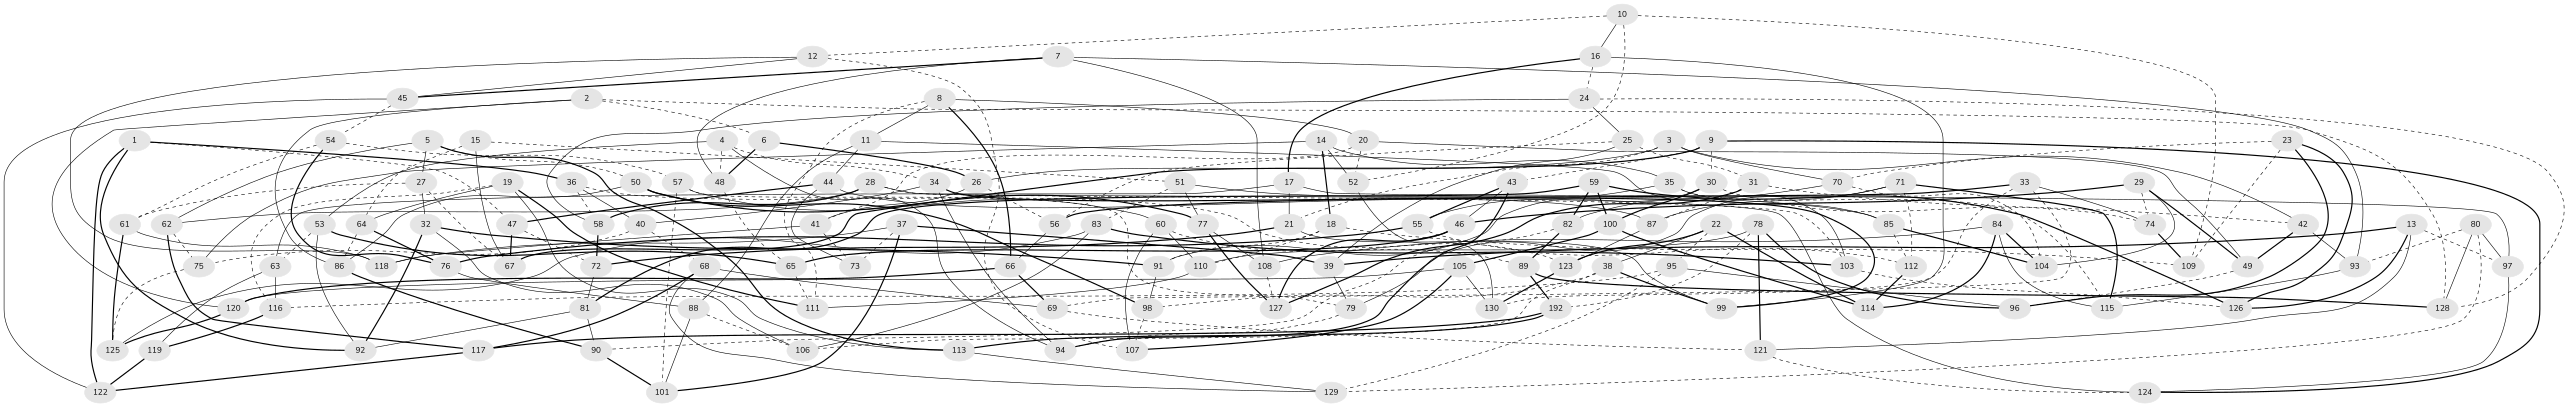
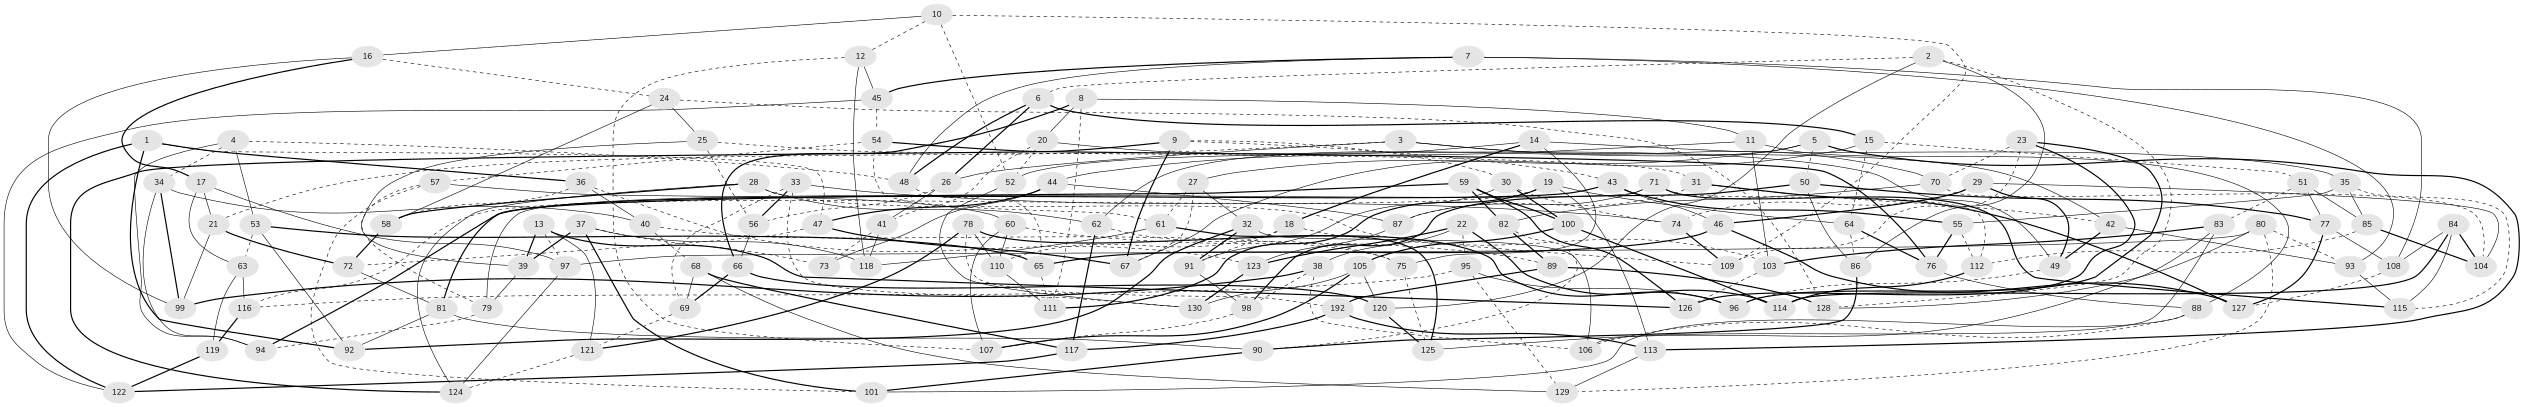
edge "6" -- "15": added
